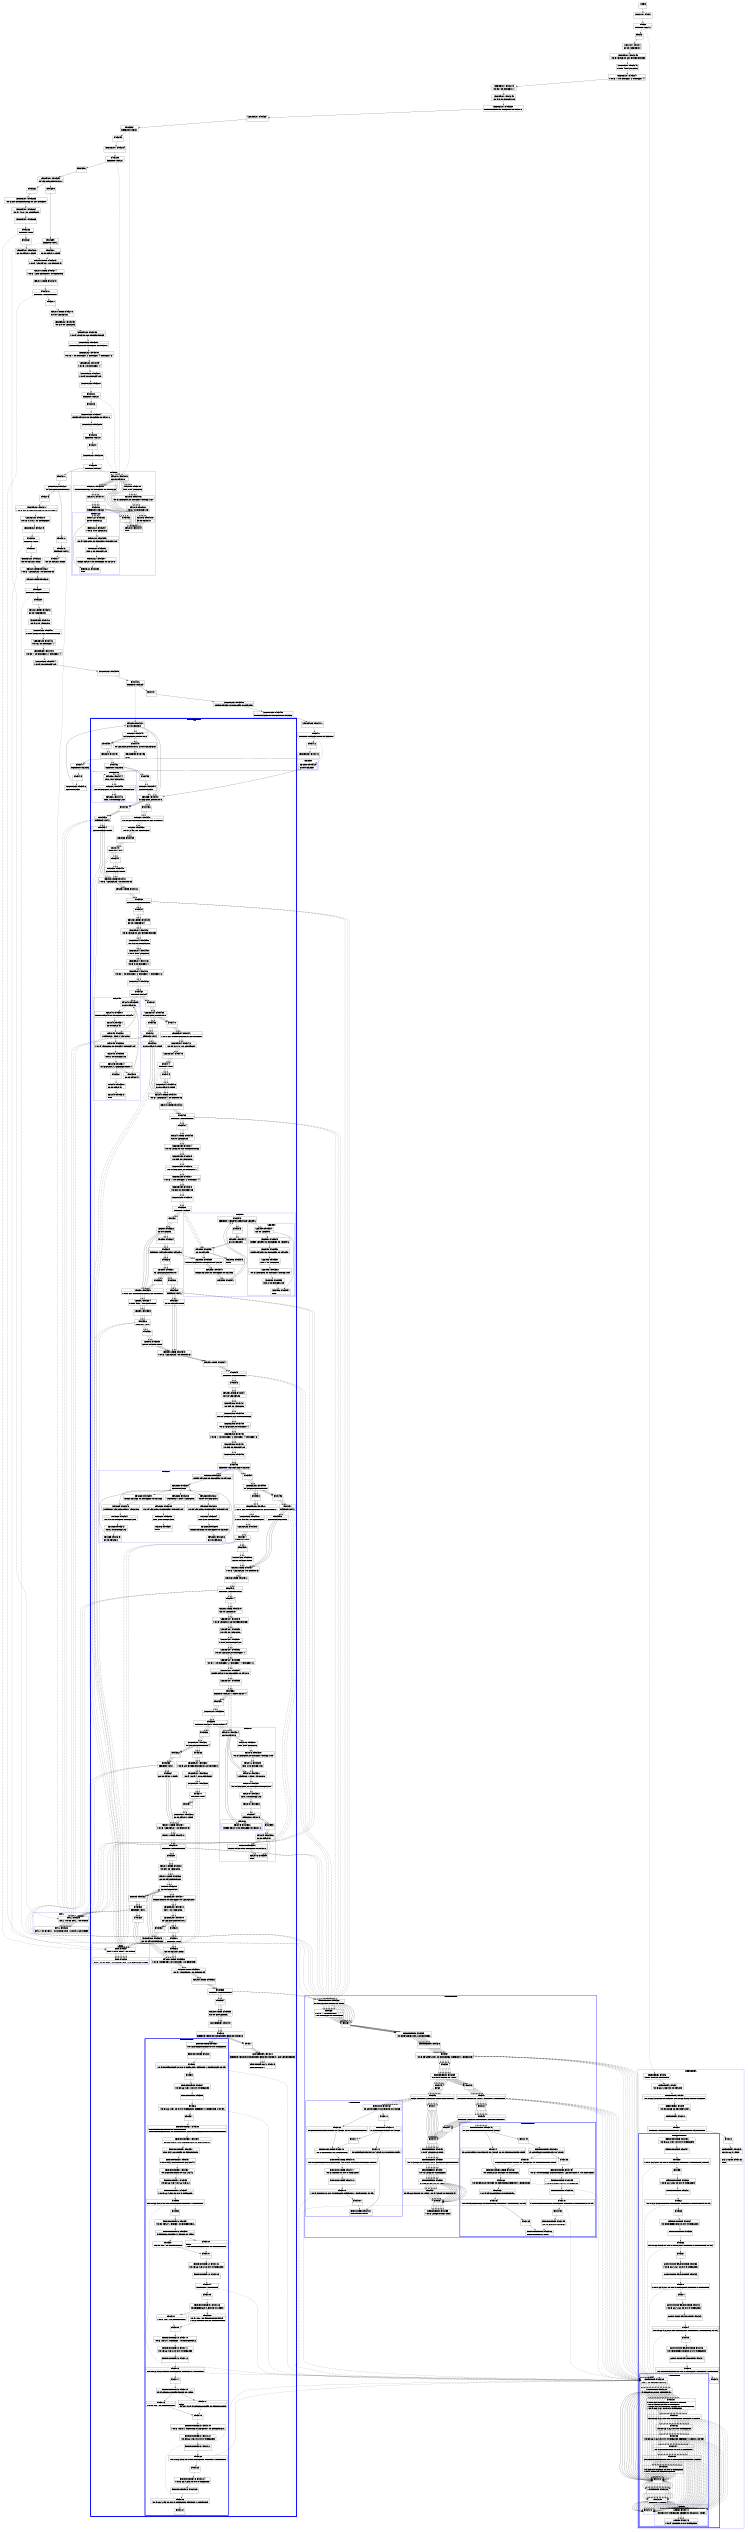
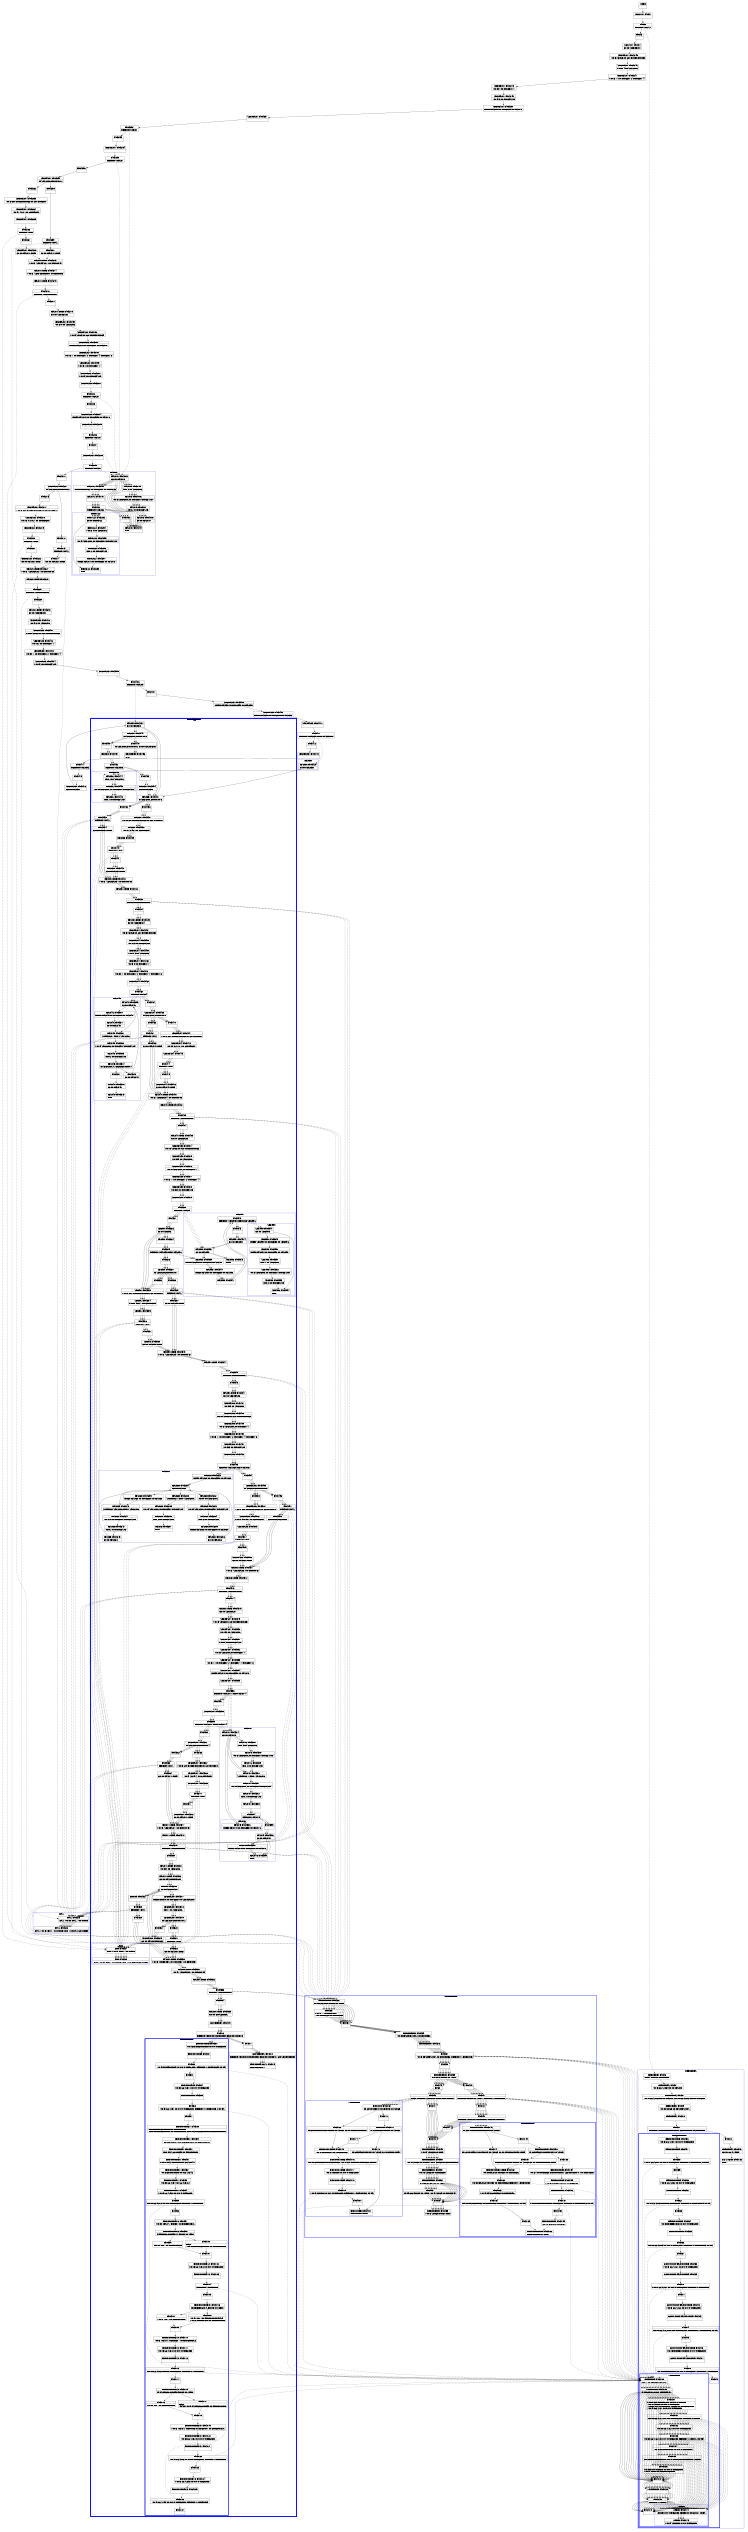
edge "Block83" -> "END-RTN-EXIT. Block84": now "Block82" -> "END-RTN-EXIT. Block84"
